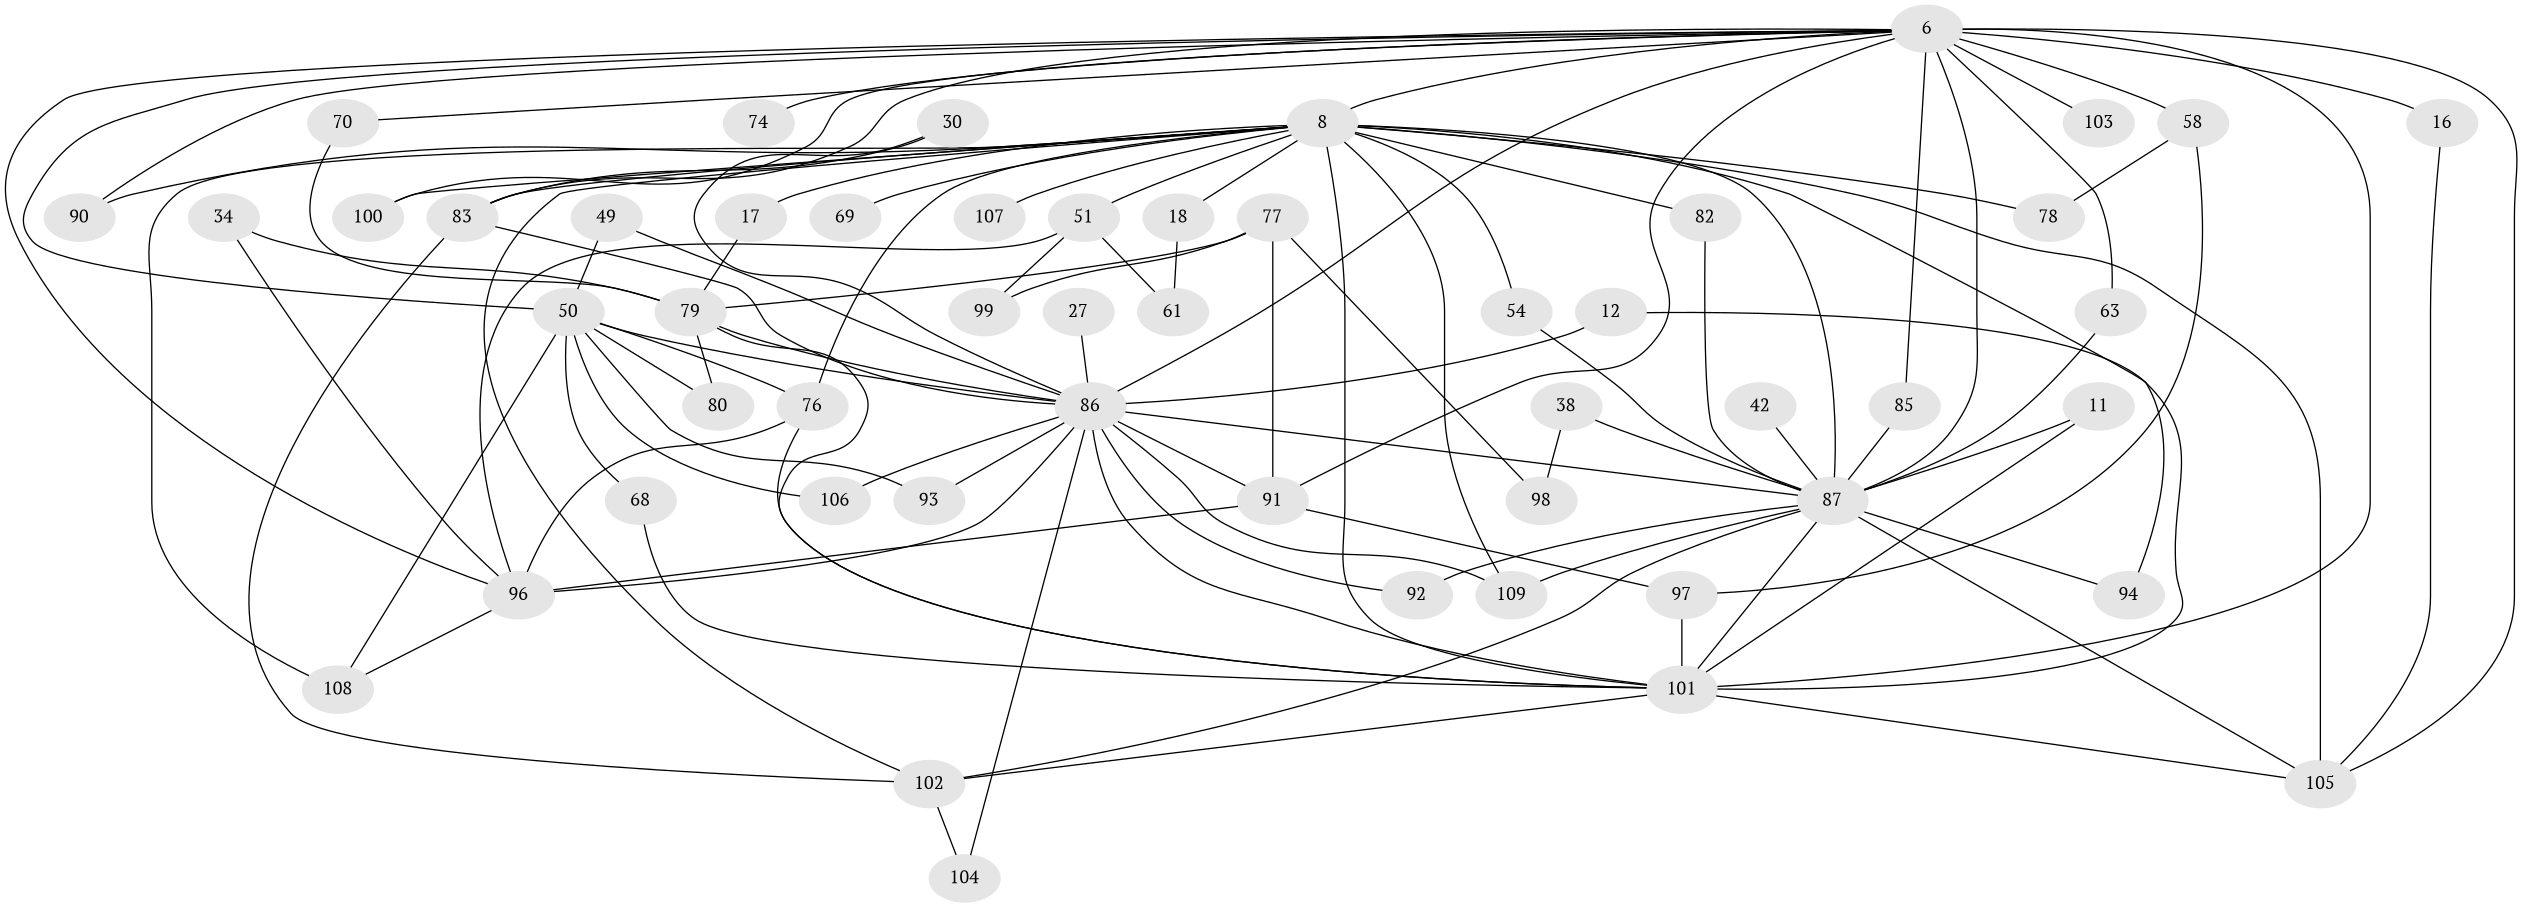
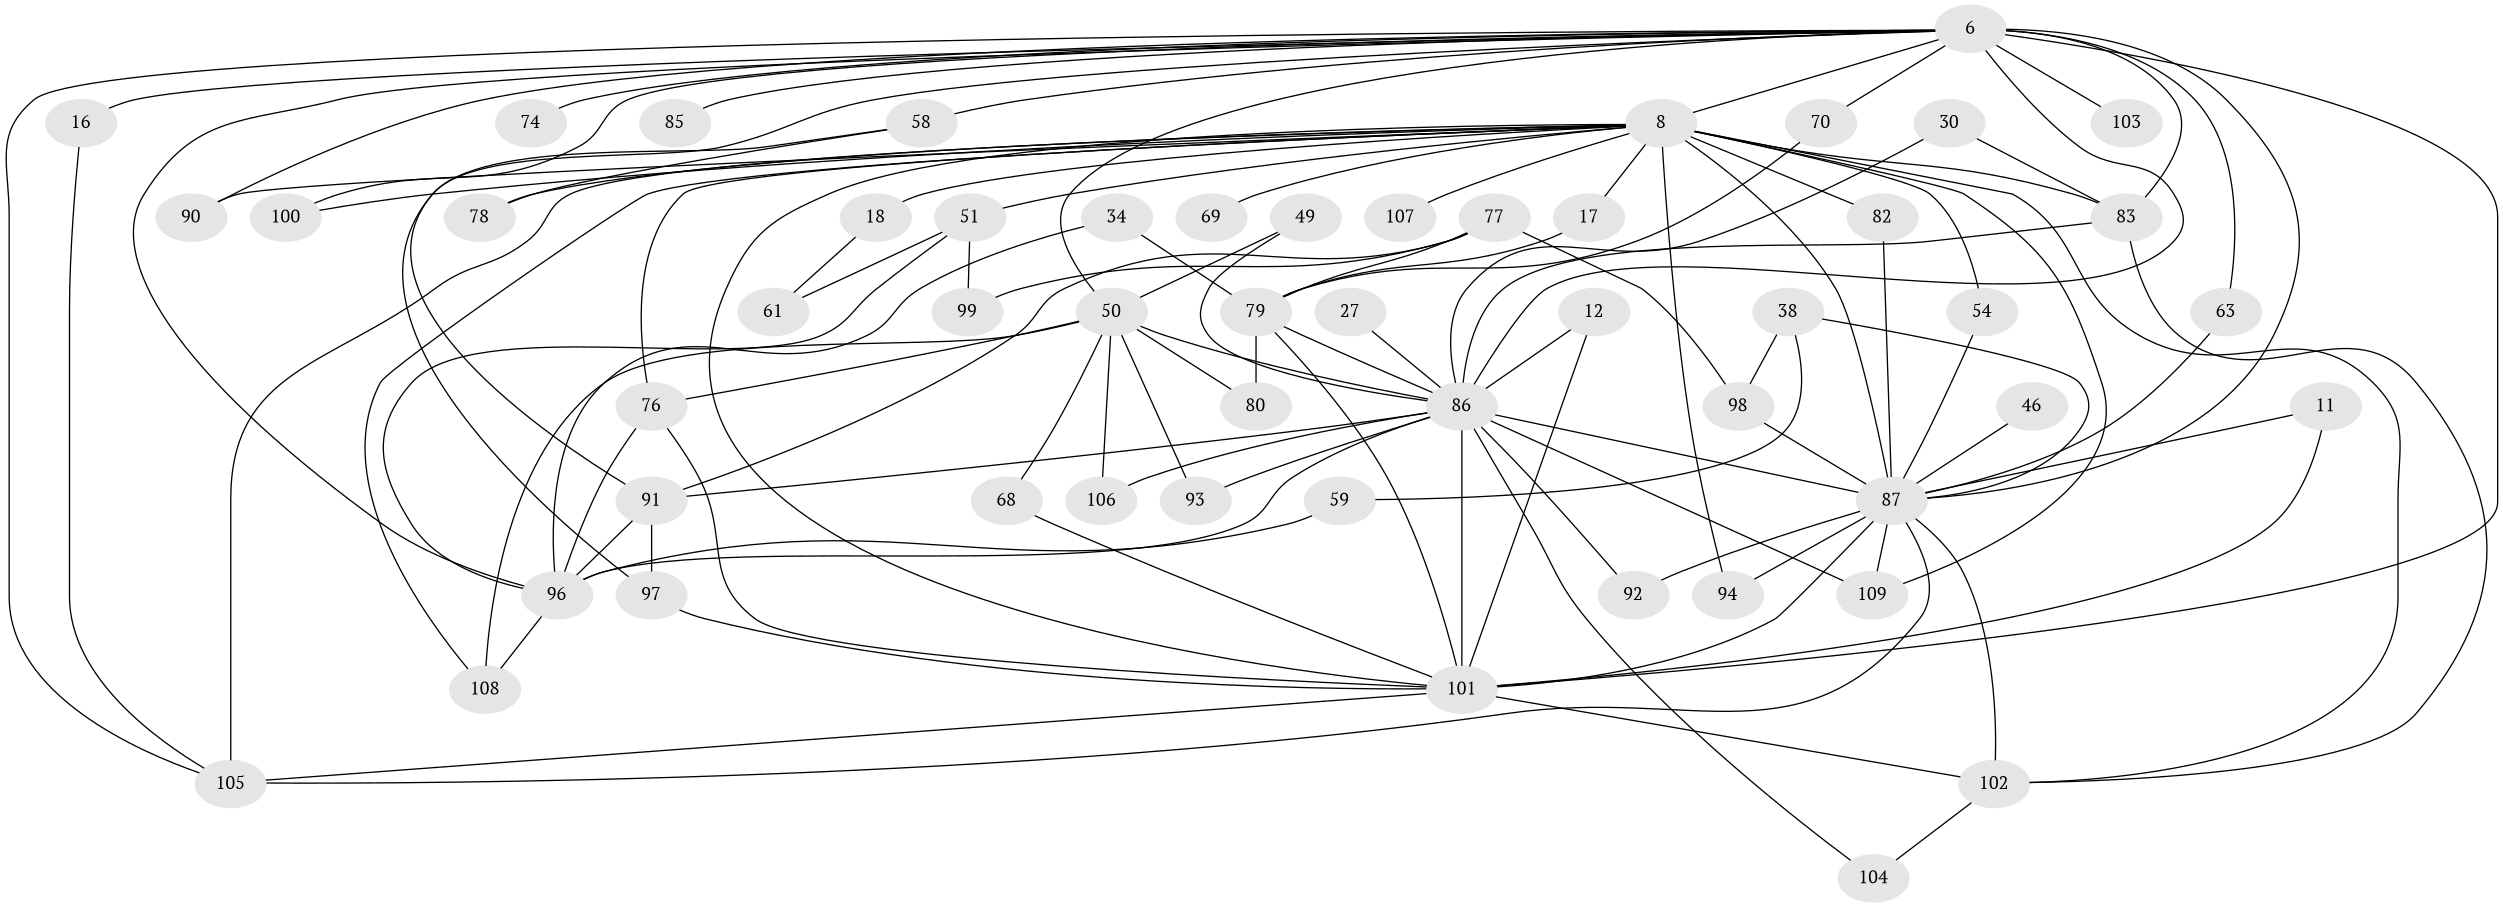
node "42": label "42" -> "46"
edge "85" -- "87": now "98" -- "87"
node "59": added
